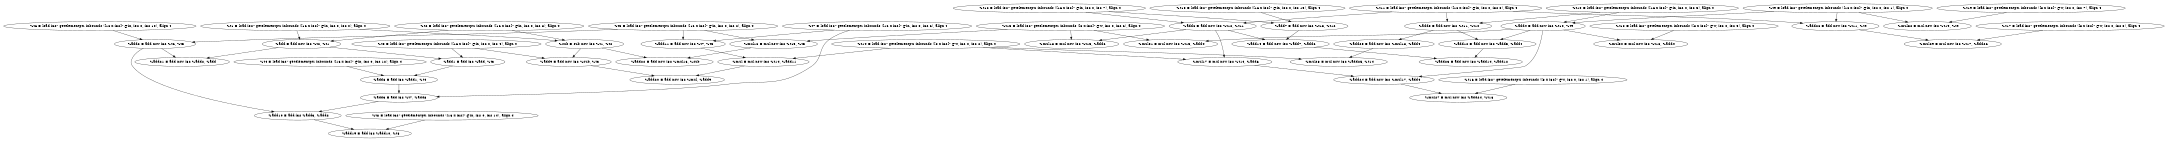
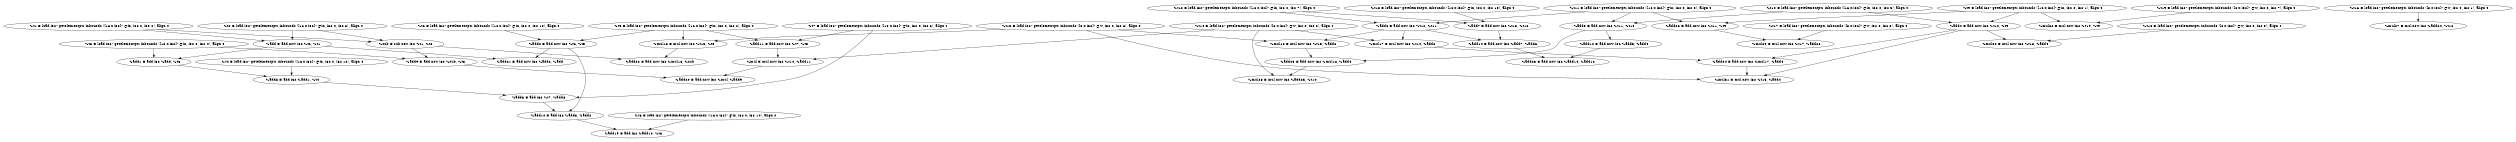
edge "%add4 = add nsw i32 %t10, %t9" -> "%add12 = add nsw i32 %add5, %add4": removed
edge "%mul18 = mul nsw i32 %t15, %add6" -> "%add25 = add nsw i32 %mul18, %add4": added
edge "%add24 = add nsw i32 %mul17, %add4" -> "%mul27 = mul nsw i32 %add24, %t16": now "%add24 = add nsw i32 %mul17, %add4" -> "%mul31 = mul nsw i32 %t15, %add4"
